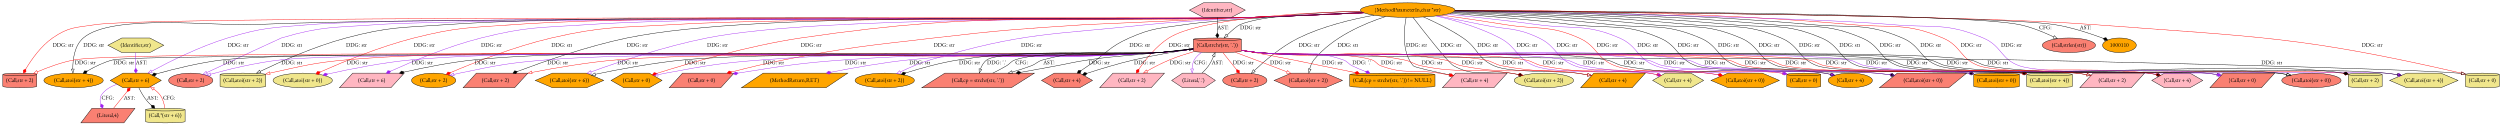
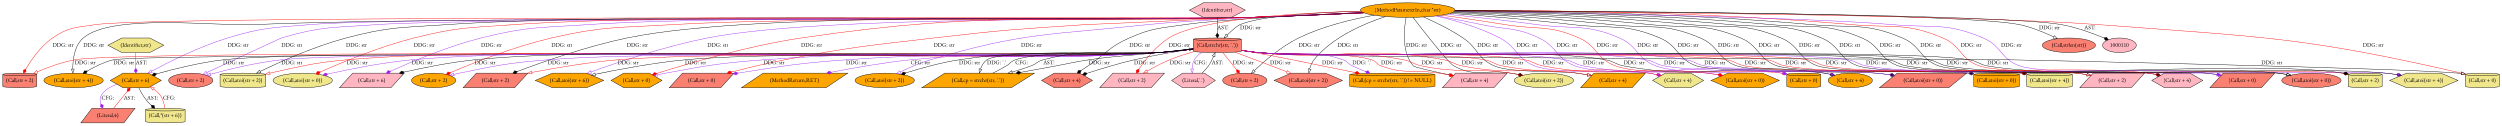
edge "(MethodParameterIn,char *str)" -> "(Call,strlen(str))": label "CFG: " -> "DDG: str"
node "1000110": fillcolor orange -> lightpink
edge "(Call,strchr(str, '.'))" -> "(MethodReturn,RET)": label "DDG: str" -> "CFG: str"
node "(Call,cp = strchr(str, '.'))": fillcolor salmon -> orange
